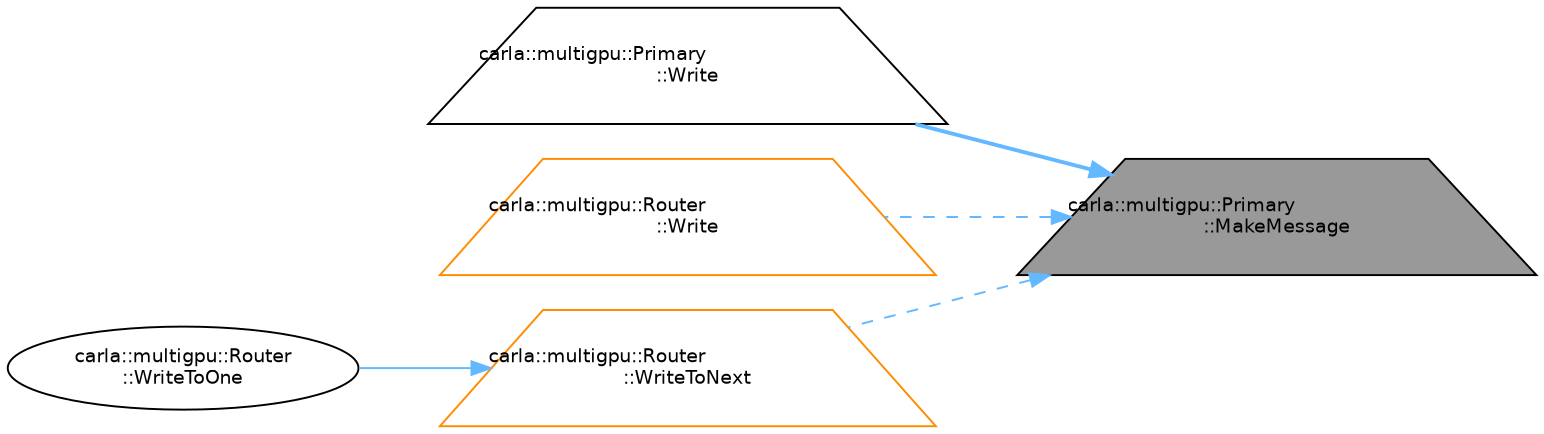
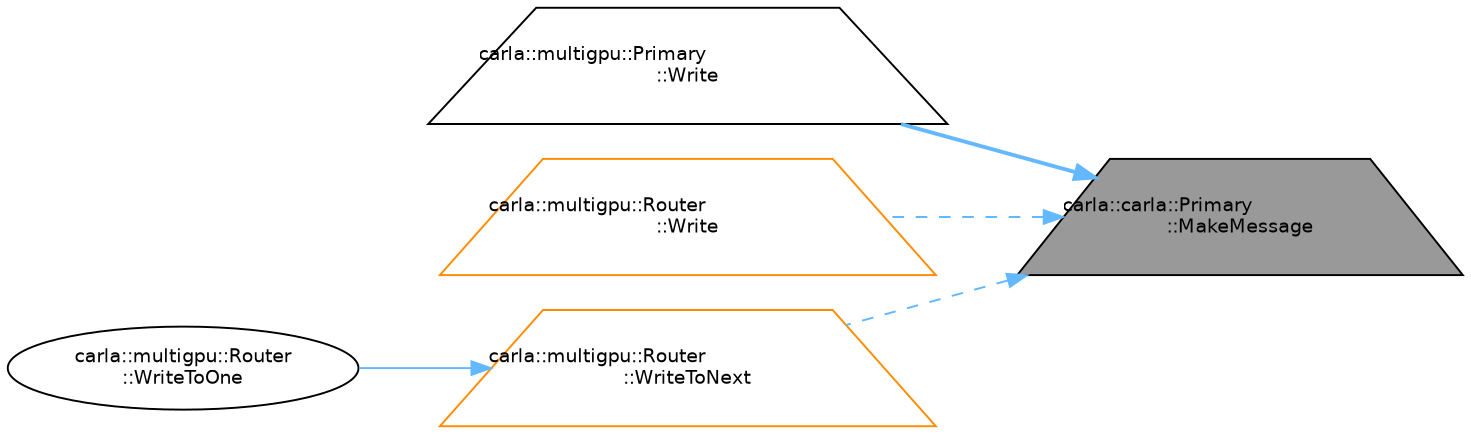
node "carla::multigpu::Primary ::MakeMessage": label "carla::multigpu::Primary ::MakeMessage" -> "carla::carla::Primary ::MakeMessage"
